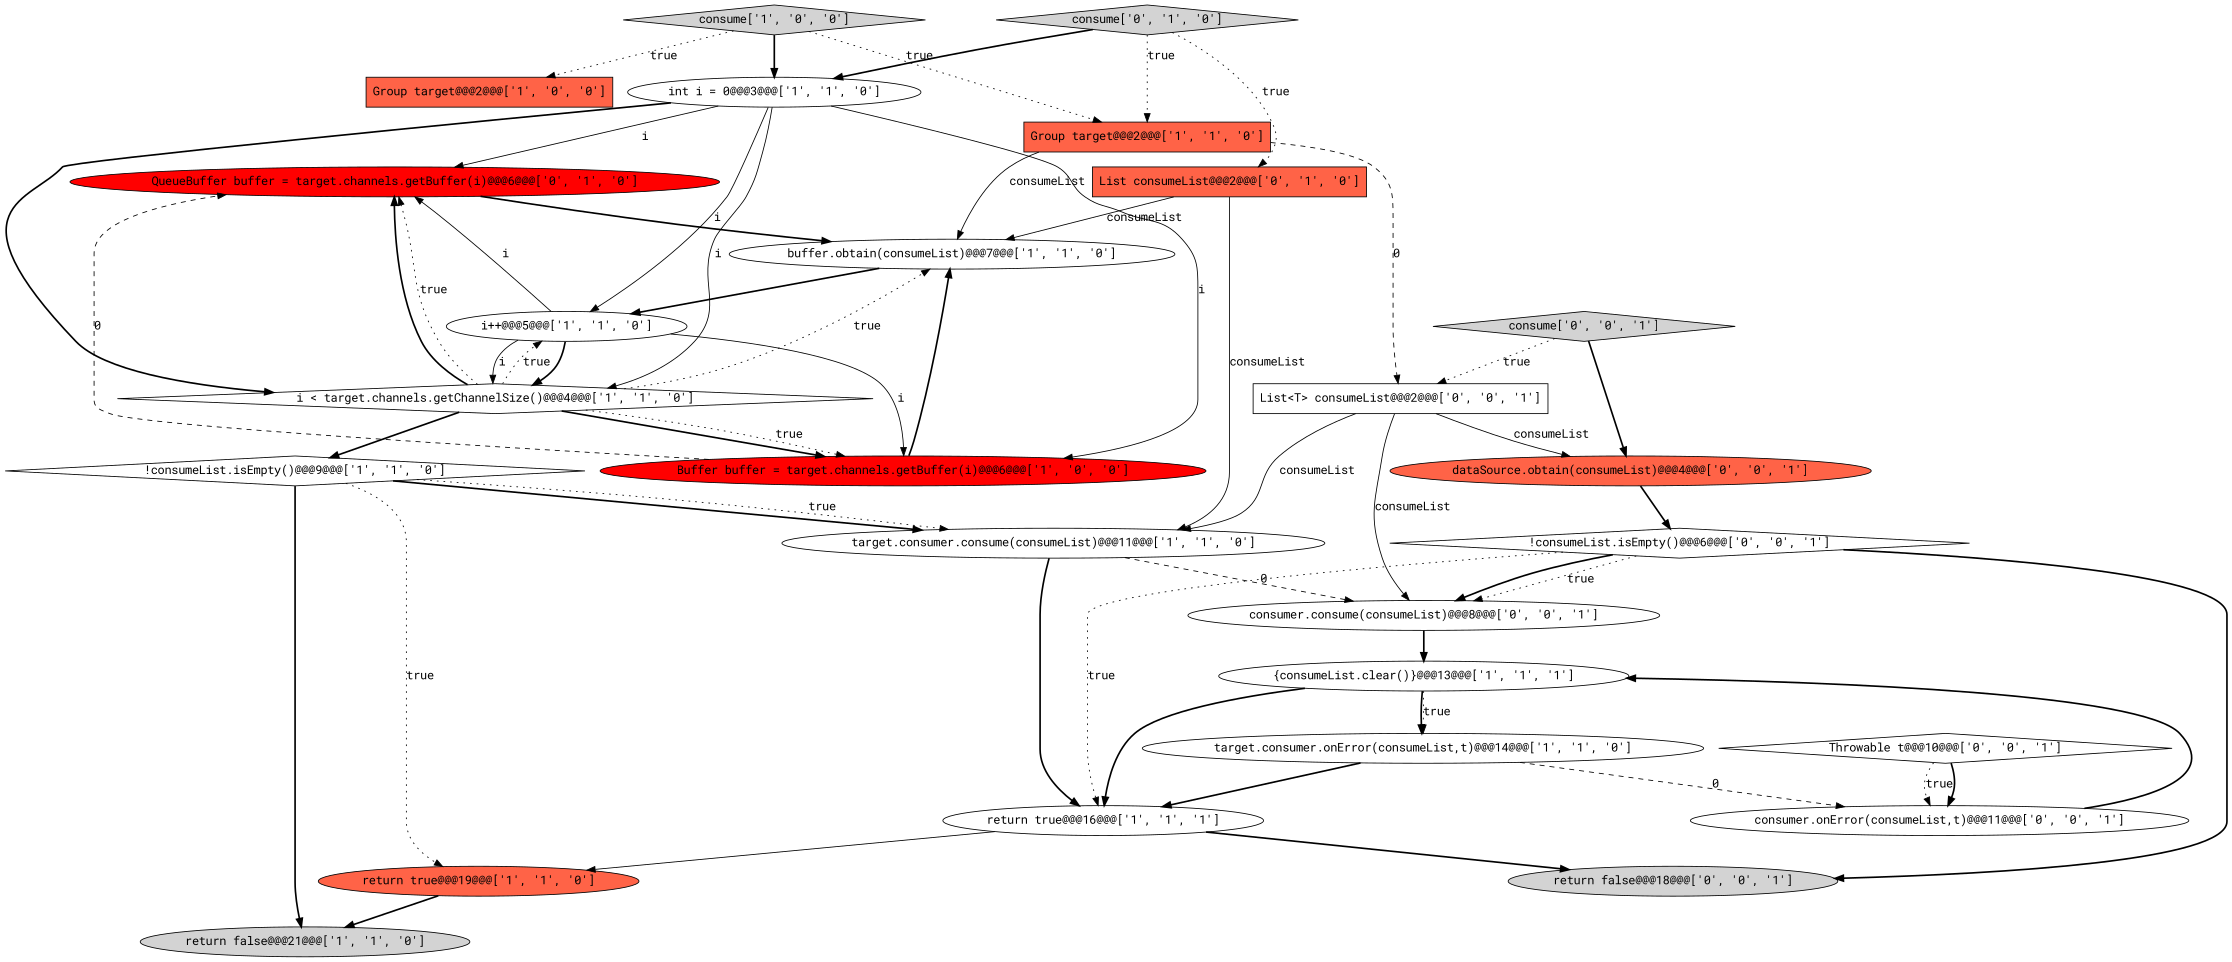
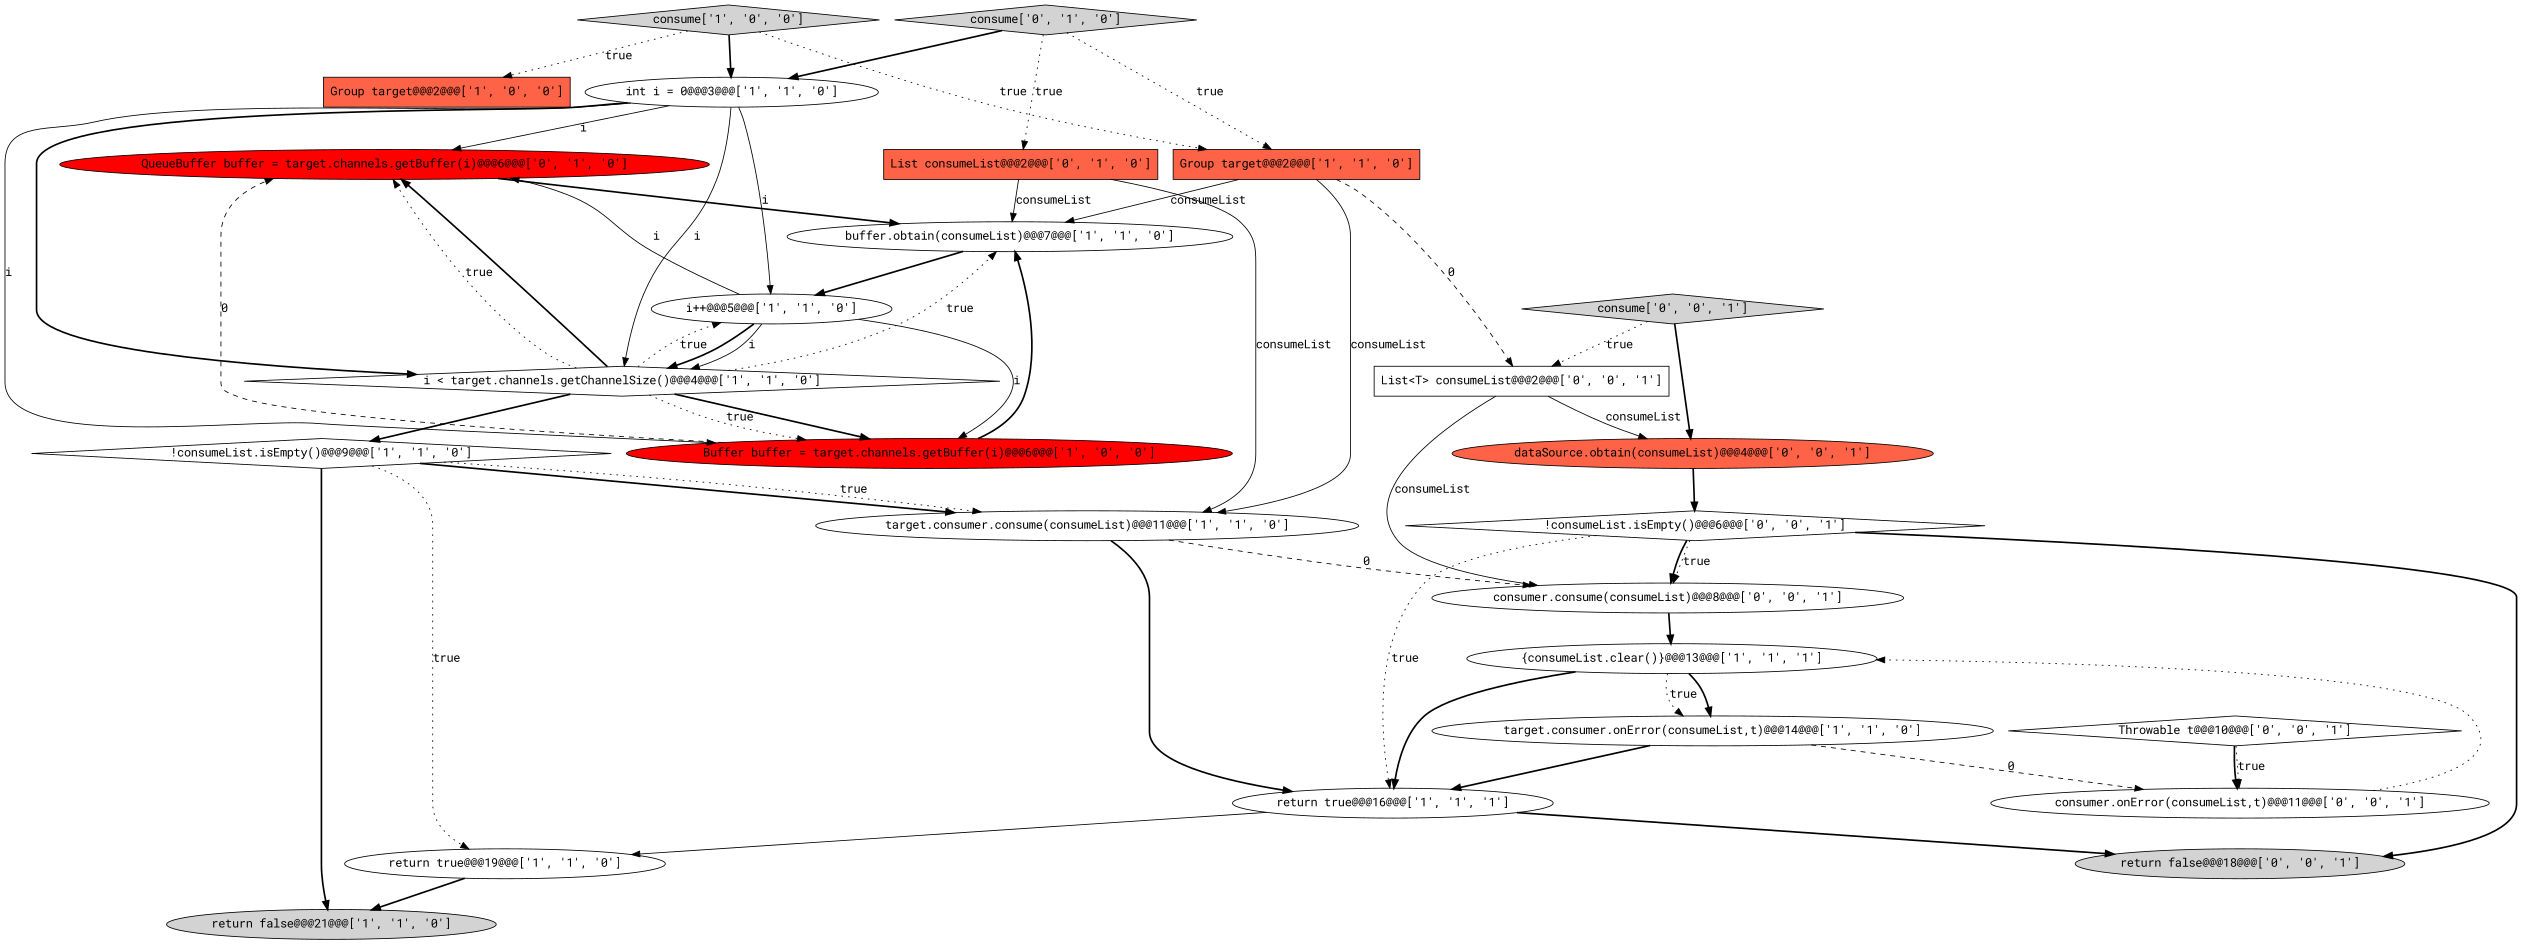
edge "List<T> consumeList@@@2@@@['0', '0', '1']" -> "target.consumer.consume(consumeList)@@@11@@@['1', '1', '0']": now "Group target@@@2@@@['1', '1', '0']" -> "target.consumer.consume(consumeList)@@@11@@@['1', '1', '0']"
edge "consumer.onError(consumeList,t)@@@11@@@['0', '0', '1']" -> "{consumeList.clear()}@@@13@@@['1', '1', '1']": style bold -> dotted
node "return true@@@19@@@['1', '1', '0']": fillcolor tomato -> white
